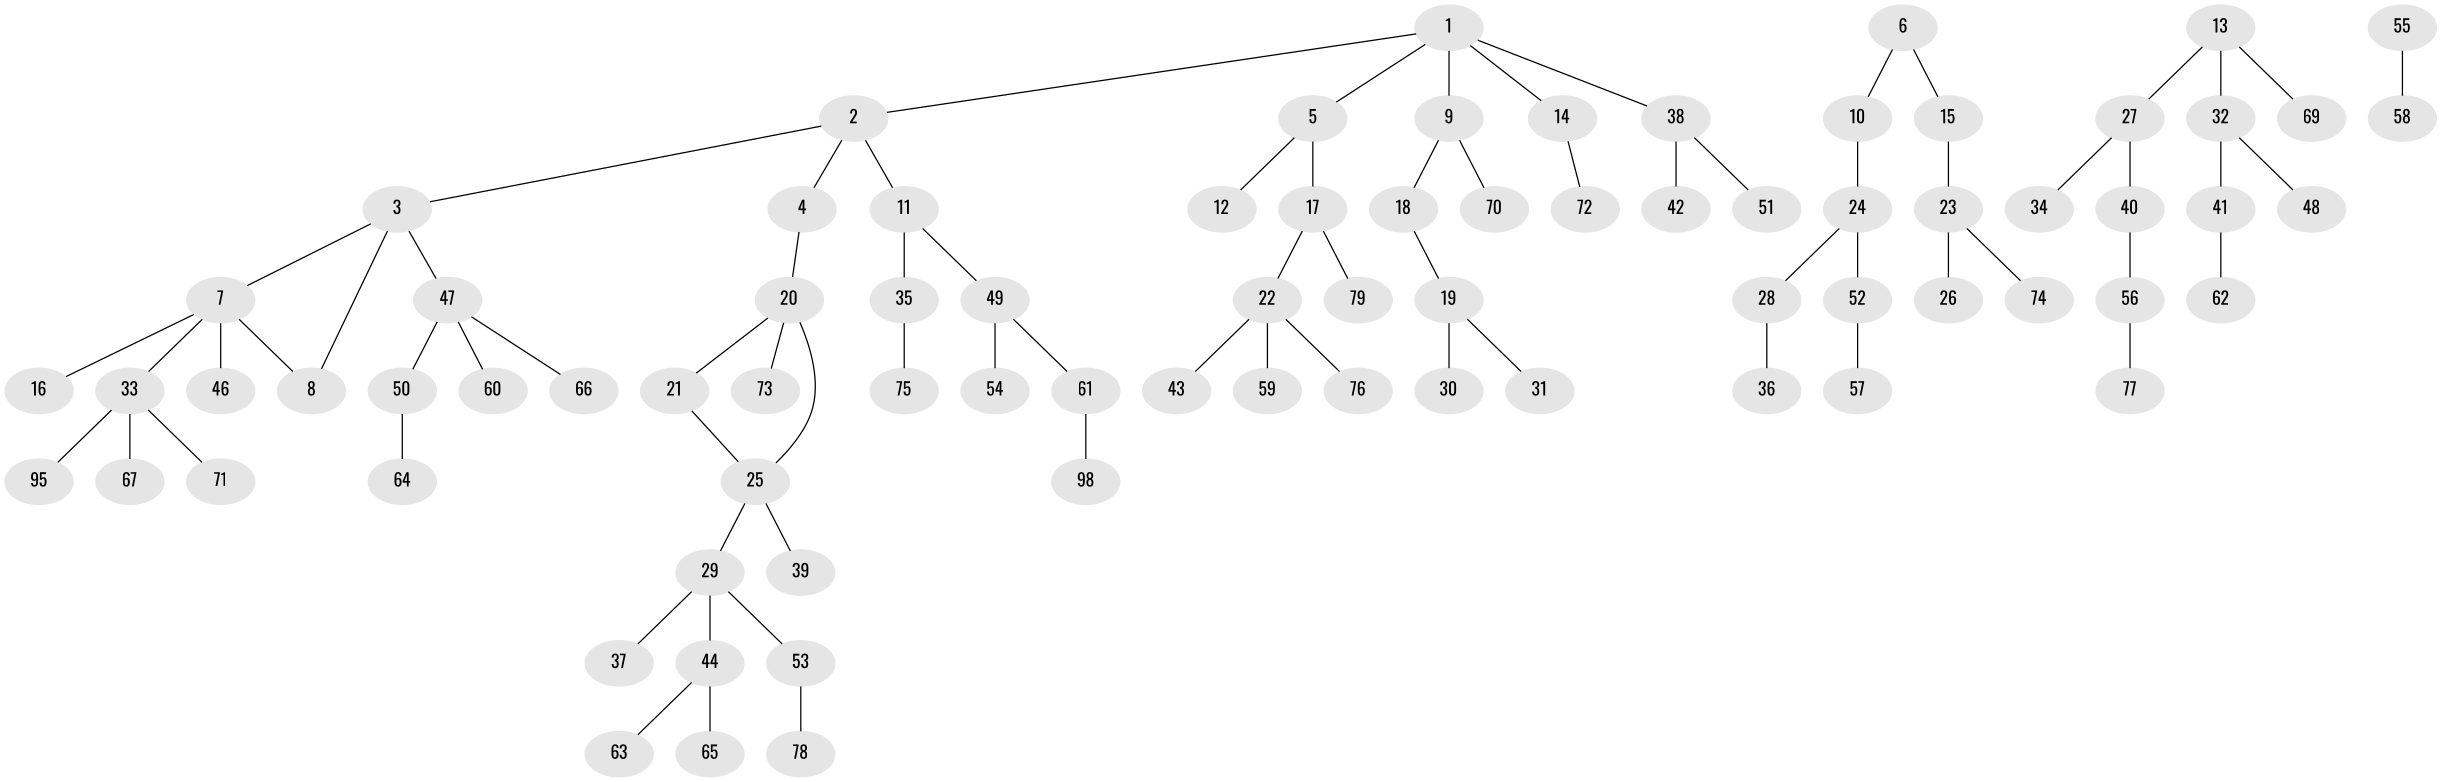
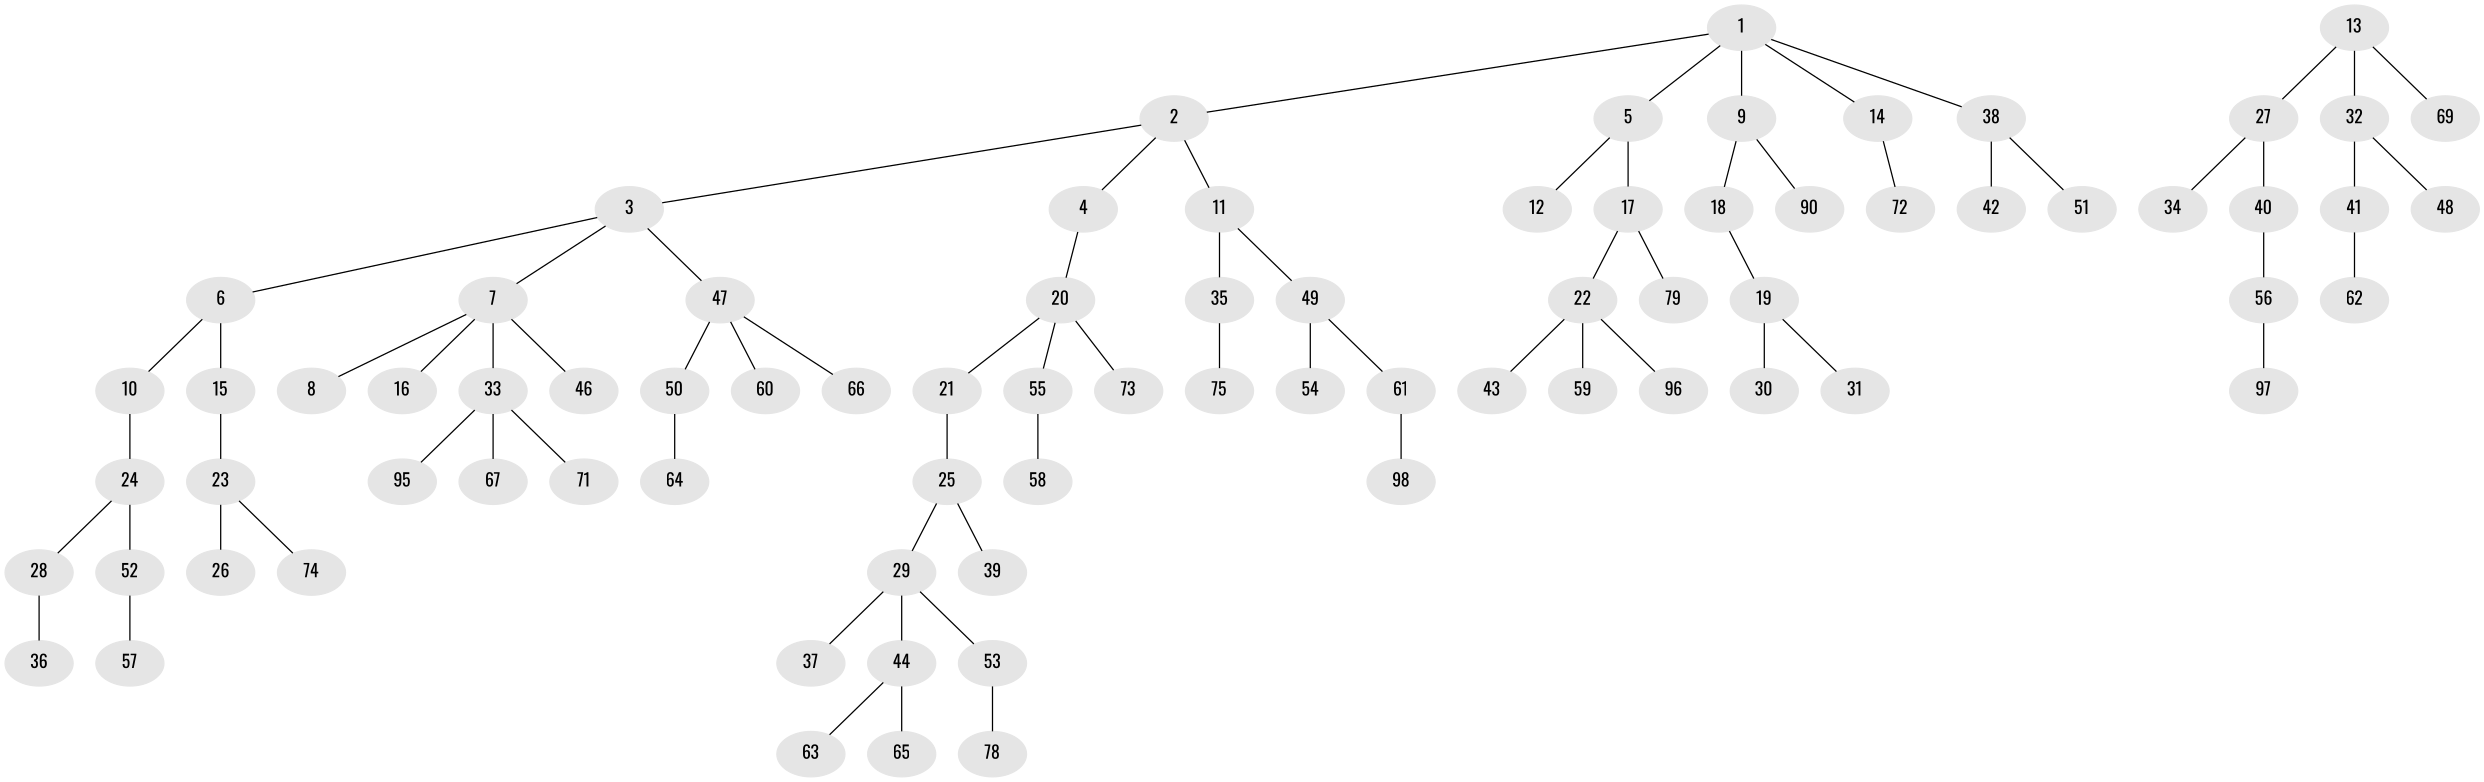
node "70": label "70" -> "90"
edge "3" -- "8": now "3" -- "6"
node "76": label "76" -> "96"
node "77": label "77" -> "97"
edge "20" -- "25": now "20" -- "55"
